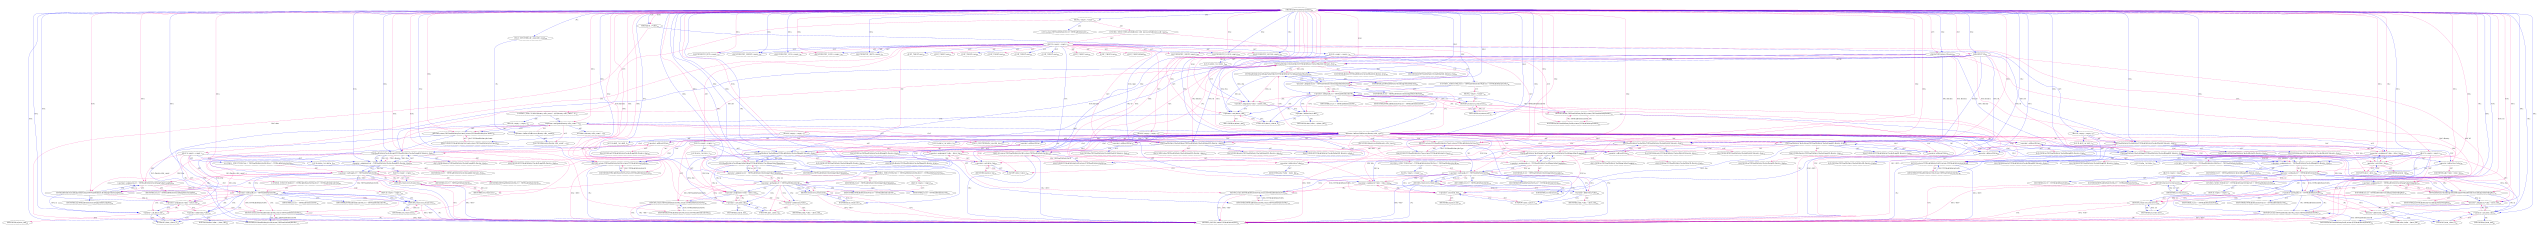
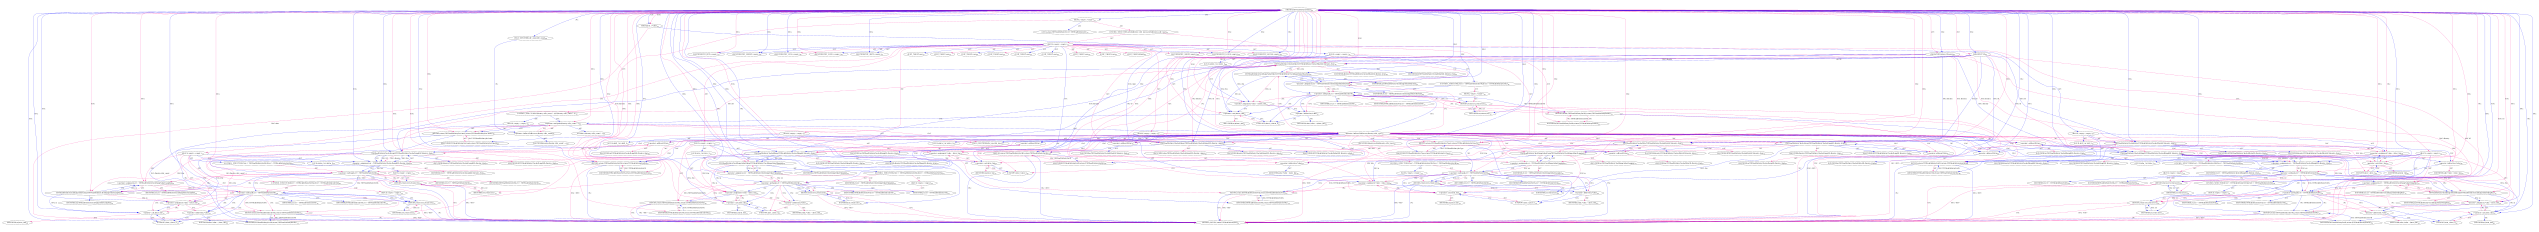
edge "(<operator>.notEquals,direntry->tdir_count != 1)" -> "(IDENTIFIER,direntry,direntry->tdir_count != 1)": now "(<operator>.notEquals,direntry->tdir_count != 1)" -> "(<operator>.indirectFieldAccess,direntry->tdir_count)"
